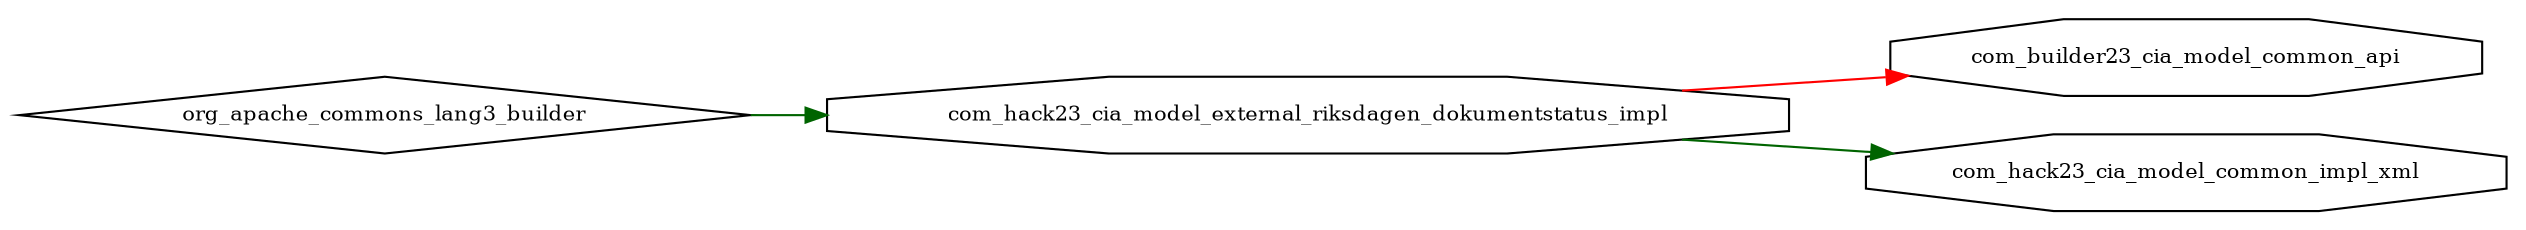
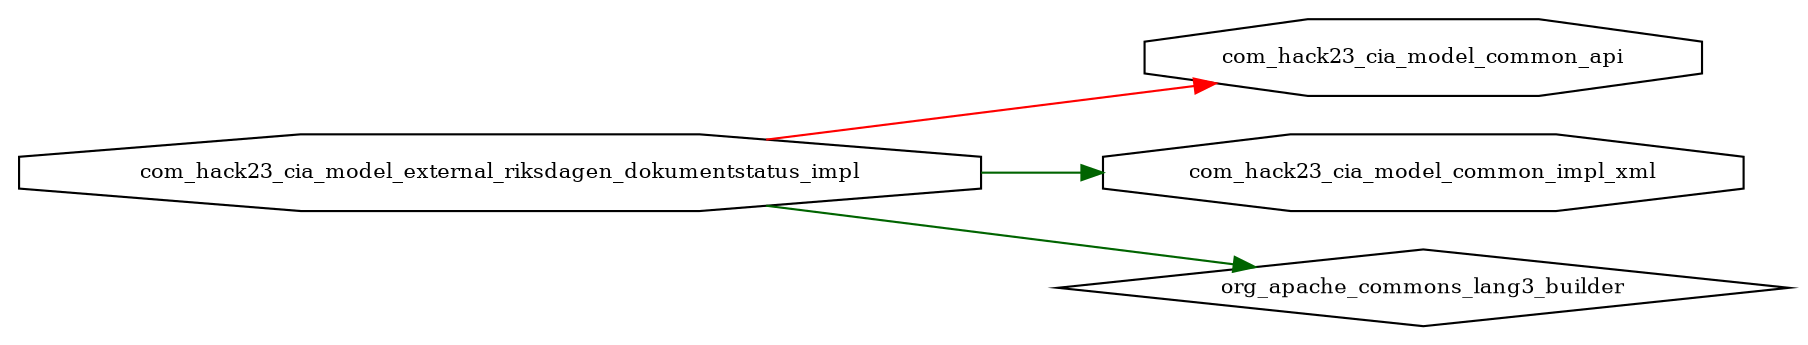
node "com_builder23_cia_model_common_api": label "com_builder23_cia_model_common_api" -> "com_hack23_cia_model_common_api"
edge "org_apache_commons_lang3_builder" -> "com_hack23_cia_model_external_riksdagen_dokumentstatus_impl": reversed
